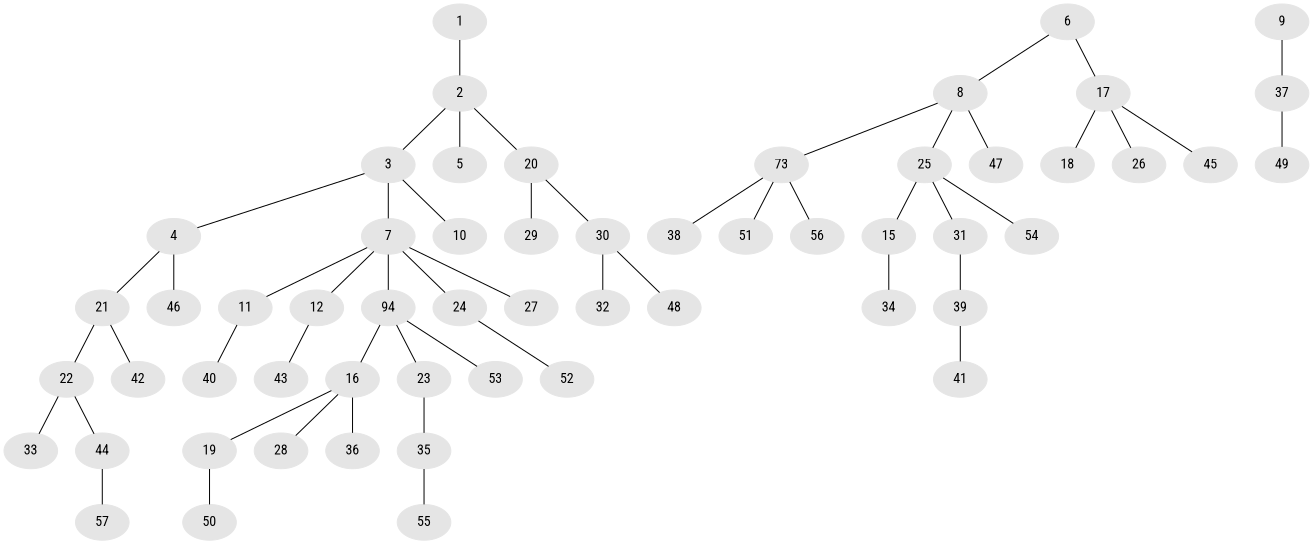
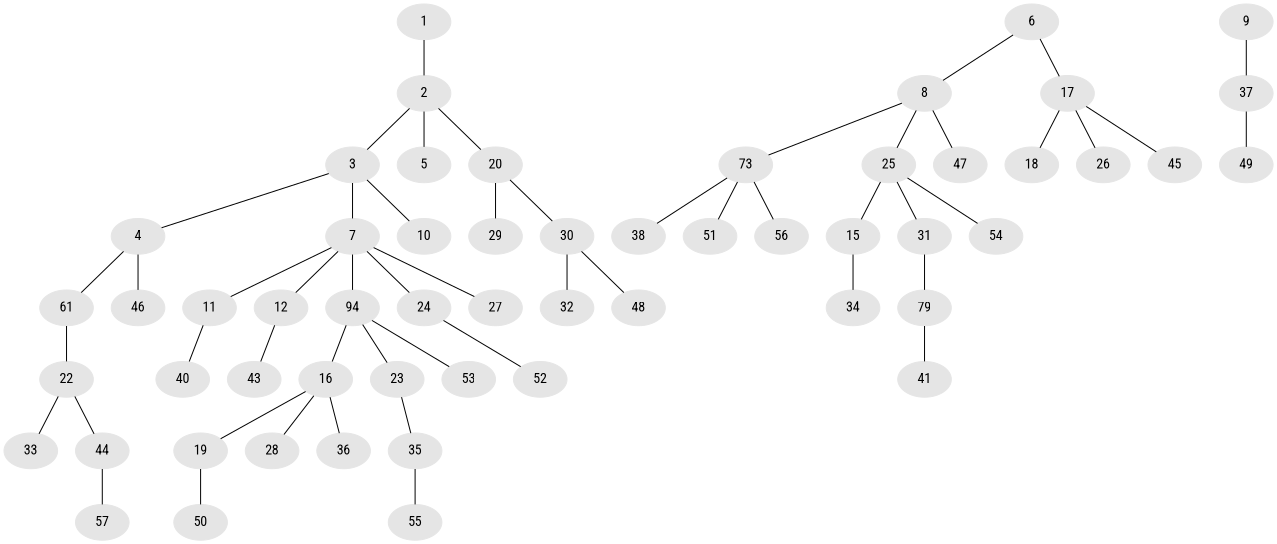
node "21": label "21" -> "61"
node "39": label "39" -> "79"
node "42": removed
